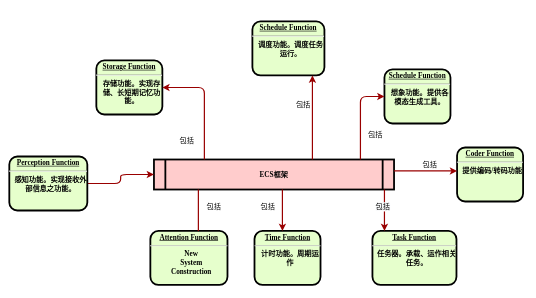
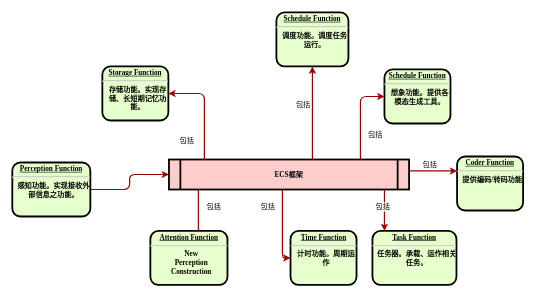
node "Schedule Function 调度功能。调度任务运行。": moved (288, 48) -> (312, 39)
node "Storage Function 存储功能。实现存储、长短期记忆功能。": moved (129, 87) -> (135, 93)
node "ECS框架": moved (274, 174) -> (289, 174)
node "Coder Function 提供编码/转码功能": moved (490, 174) -> (490, 183)
node "Perception Function 感知功能。实现接收外部信息之功能。": moved (48, 183) -> (51, 189)
node "Attention Function New System Construction": label "Attention Function New System Construction" -> "Attention Function New Perception Construction"
node "Time Function 计时功能。周期运作": moved (287, 258) -> (323, 258)
